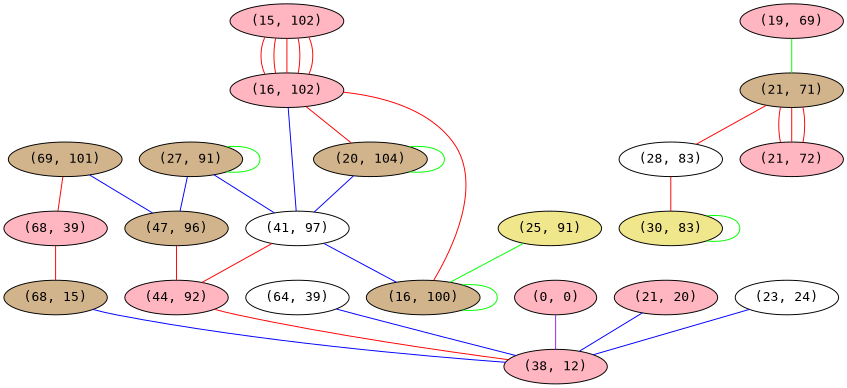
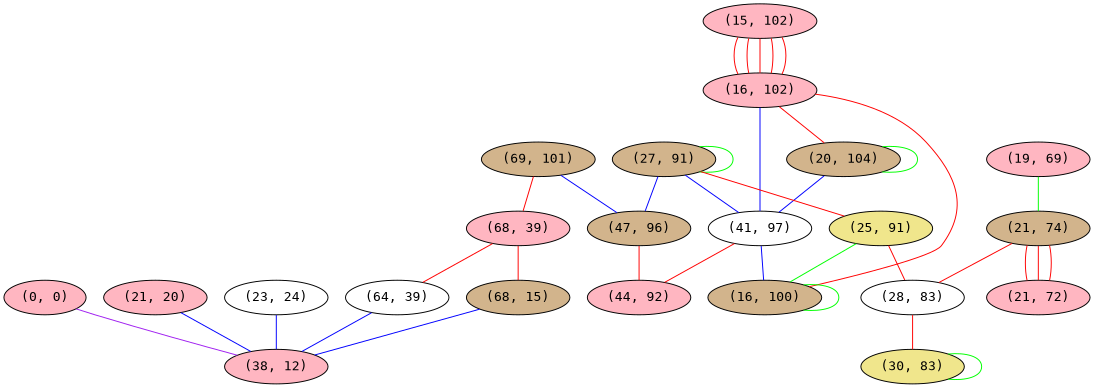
node "(21, 71)": label "(21, 71)" -> "(21, 74)"
edge "(27, 91)" -- "(25, 91)": added
edge "(25, 91)" -- "(28, 83)": added
edge "(68, 39)" -- "(64, 39)": added
edge "(44, 92)" -- "(38, 12)": removed
